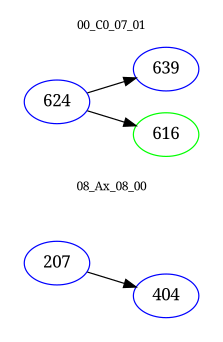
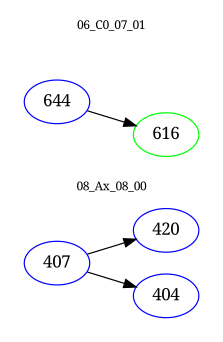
cluster "00_C0_07_01": label "00_C0_07_01" -> "06_C0_07_01"
node "639": removed
node "624": label "624" -> "644"
node "420": added
node "207": label "207" -> "407"
